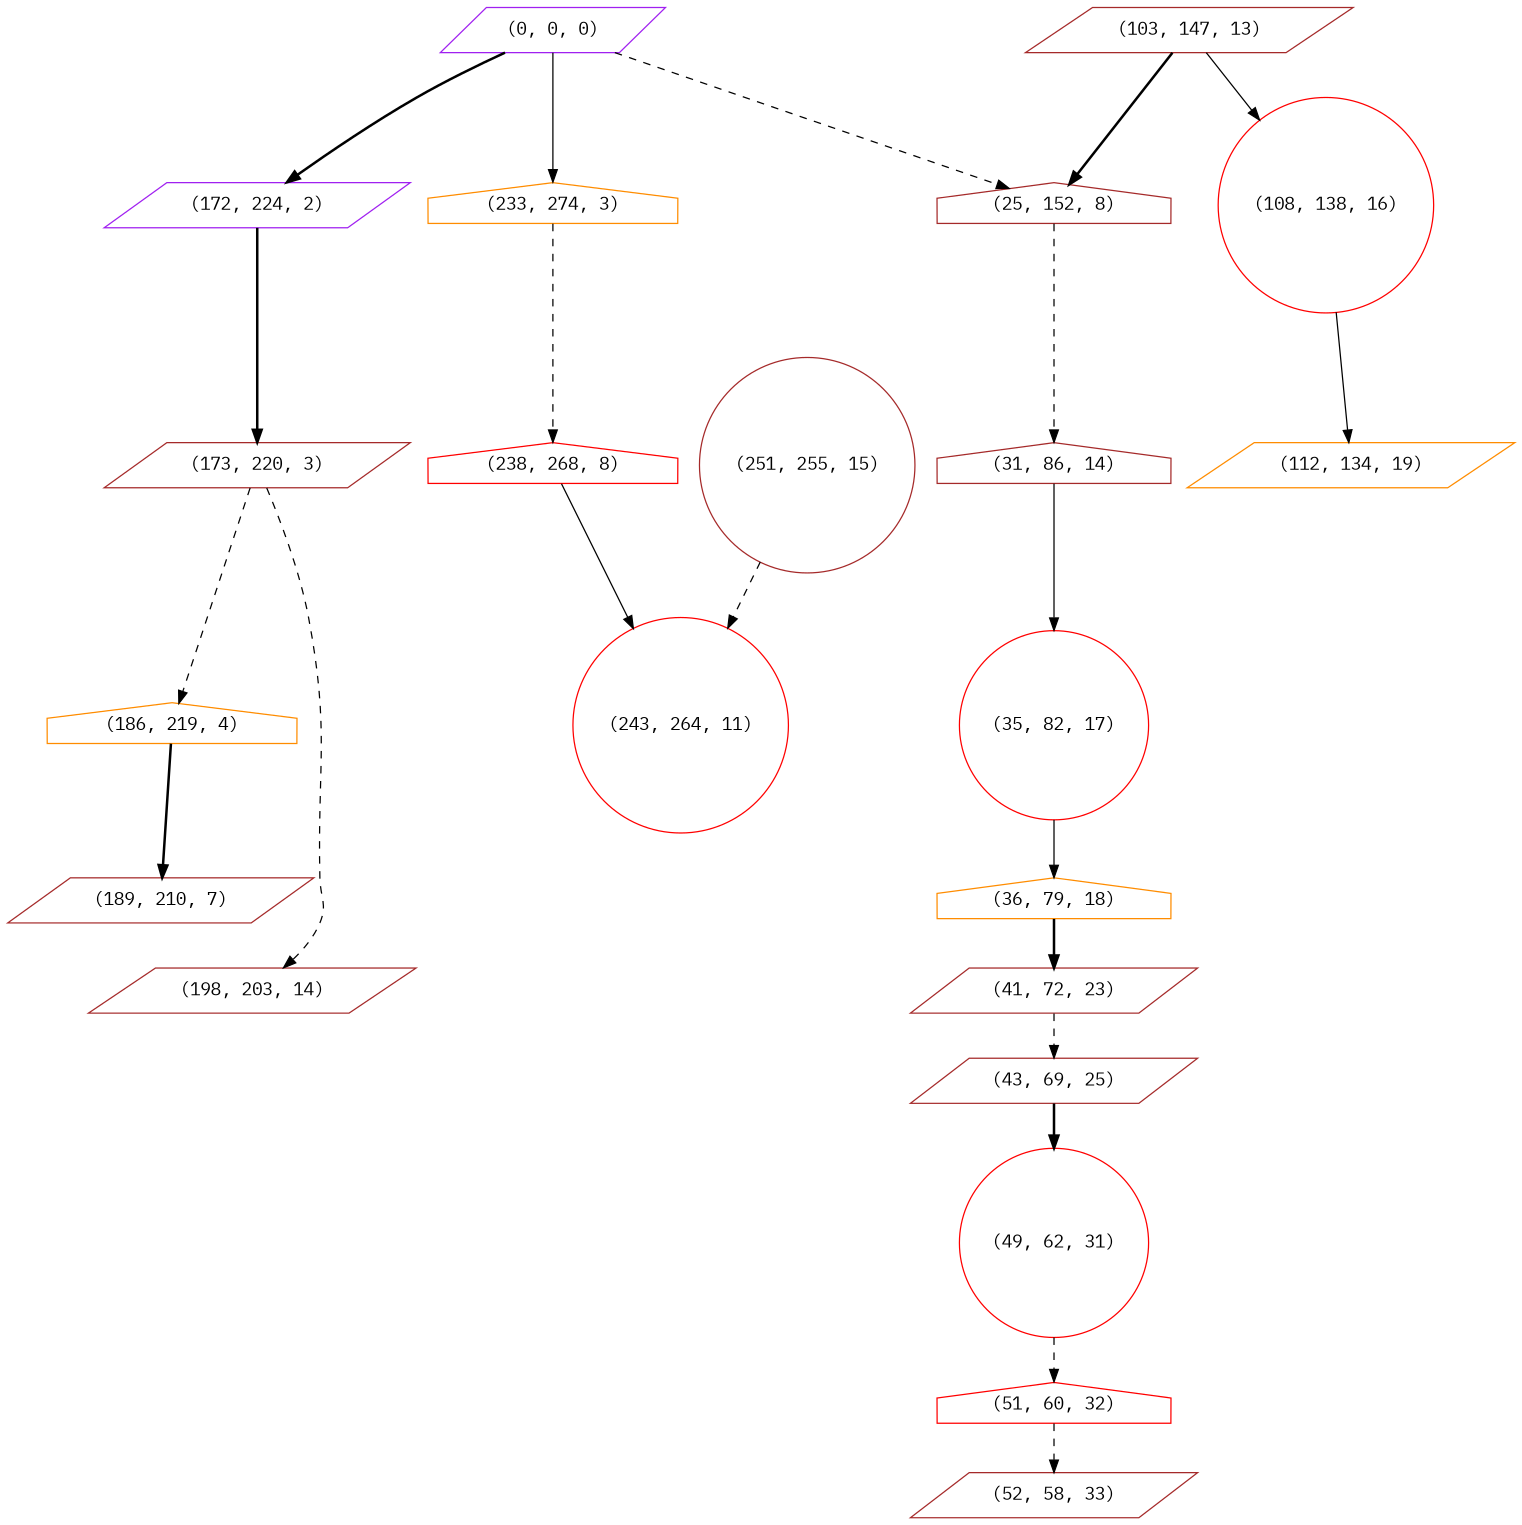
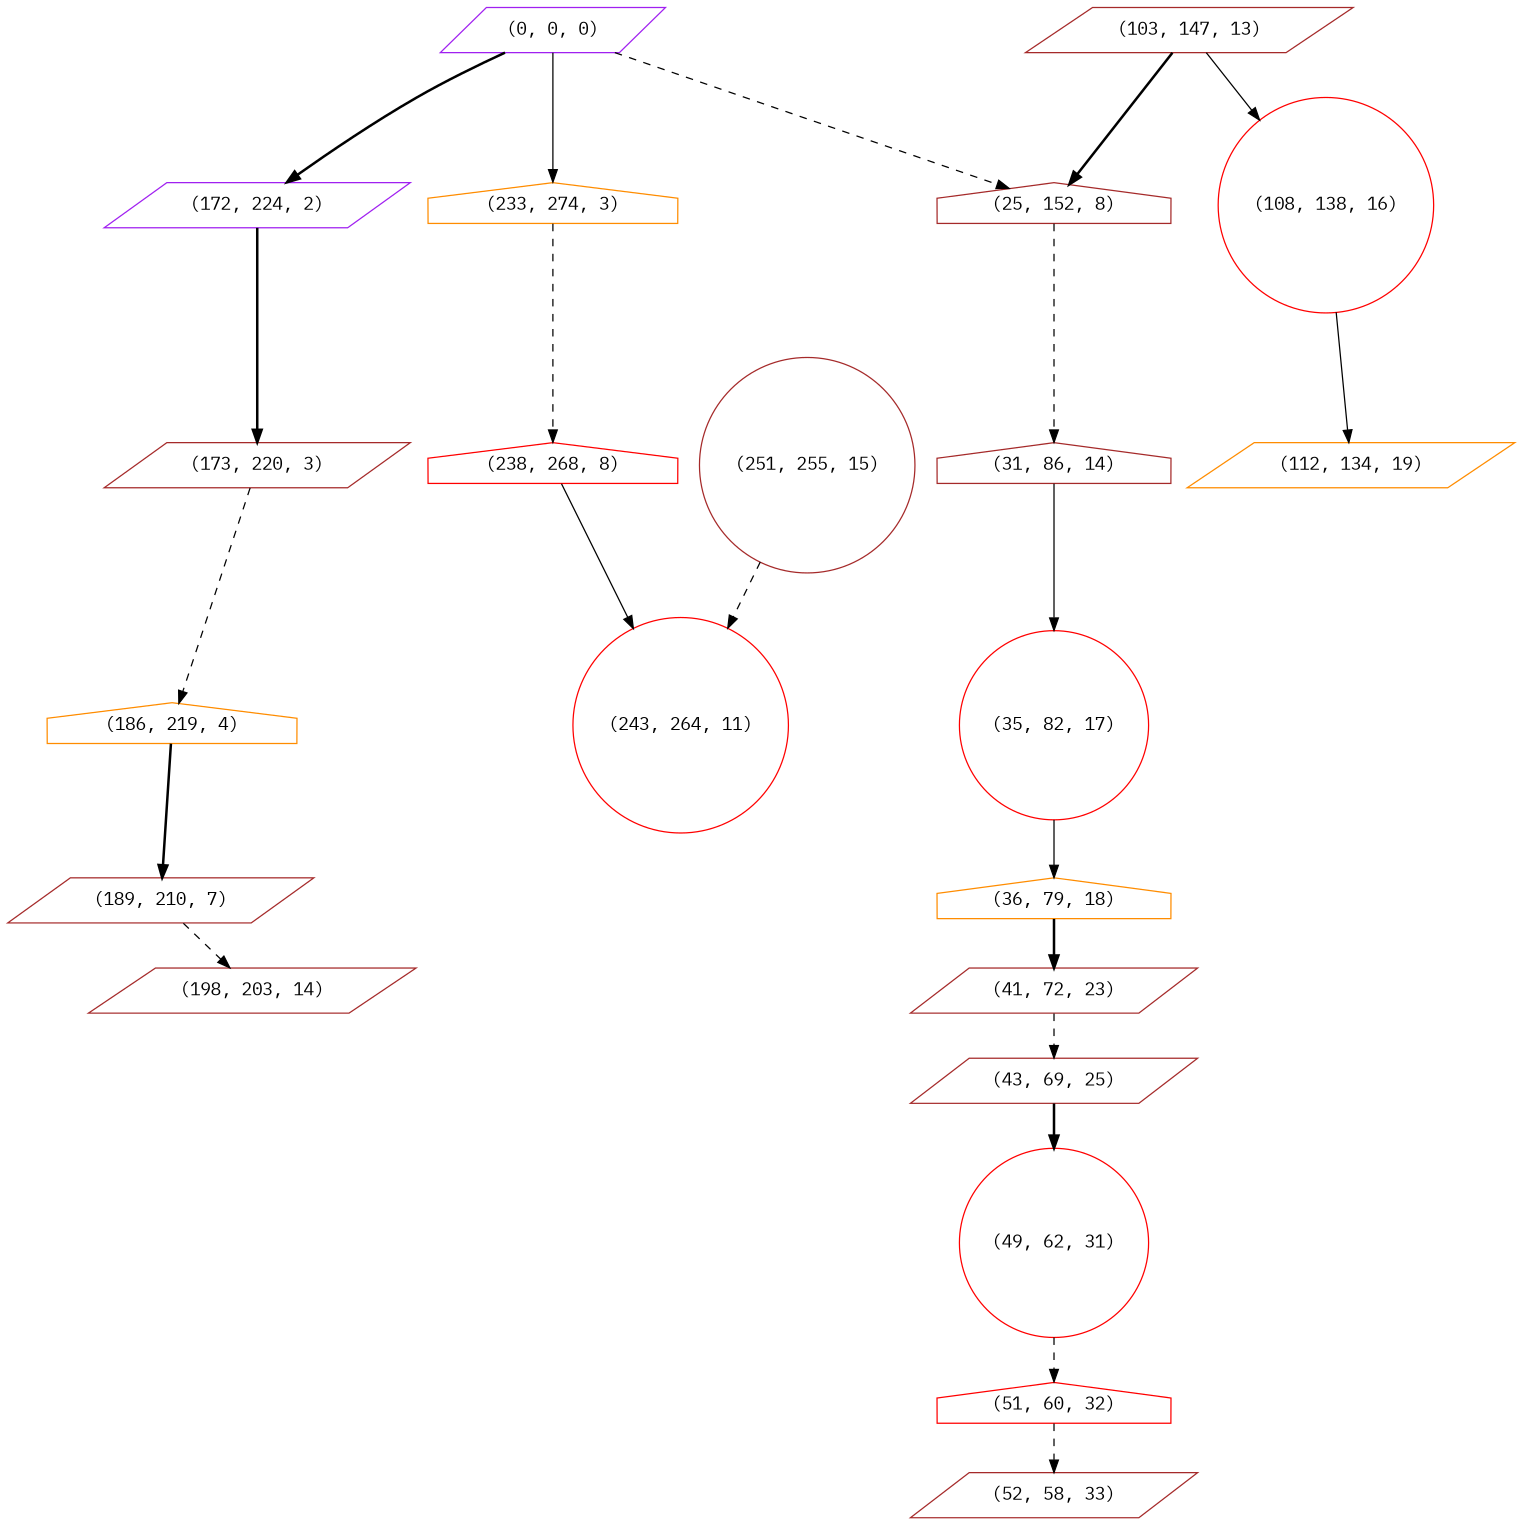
edge "(173, 220, 3)" -> "(198, 203, 14)": now "(189, 210, 7)" -> "(198, 203, 14)"
